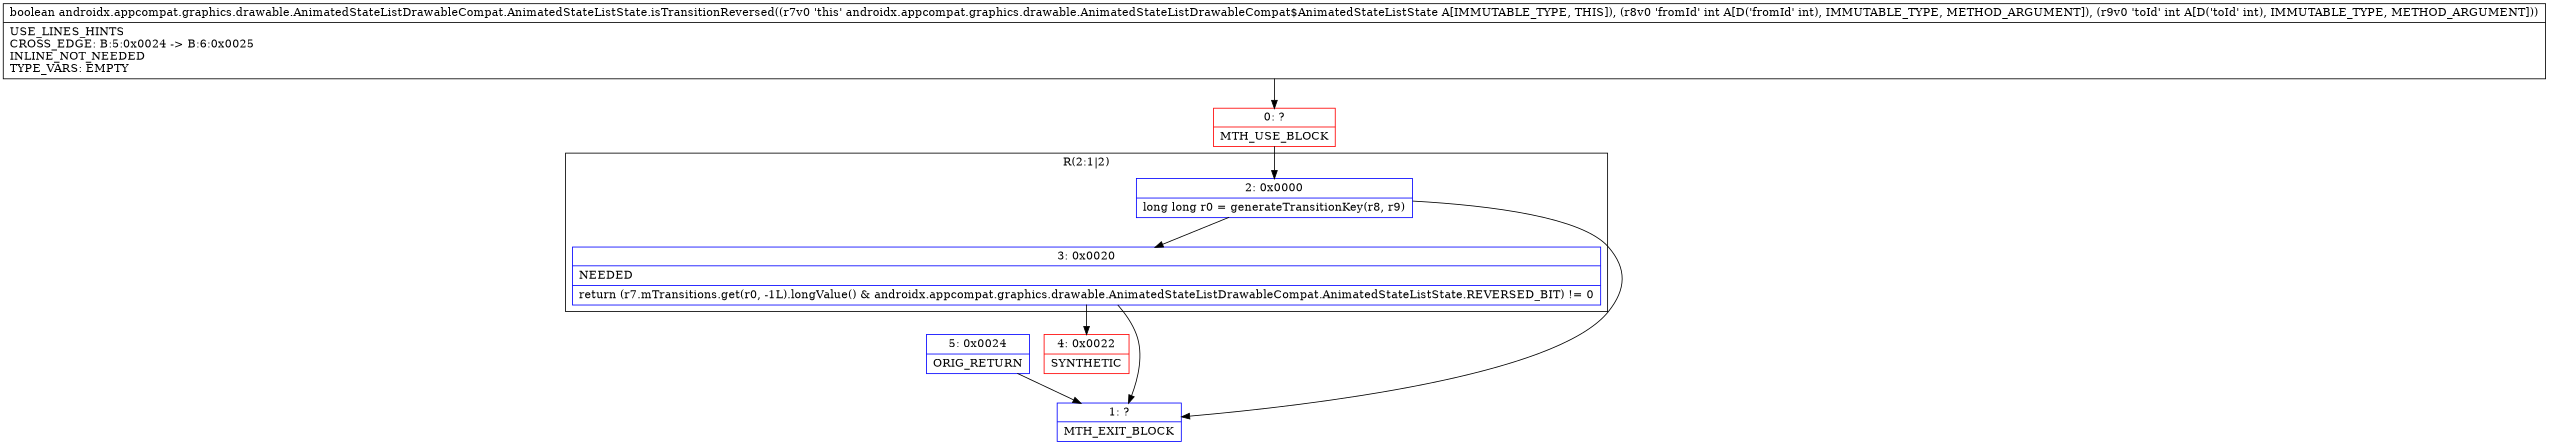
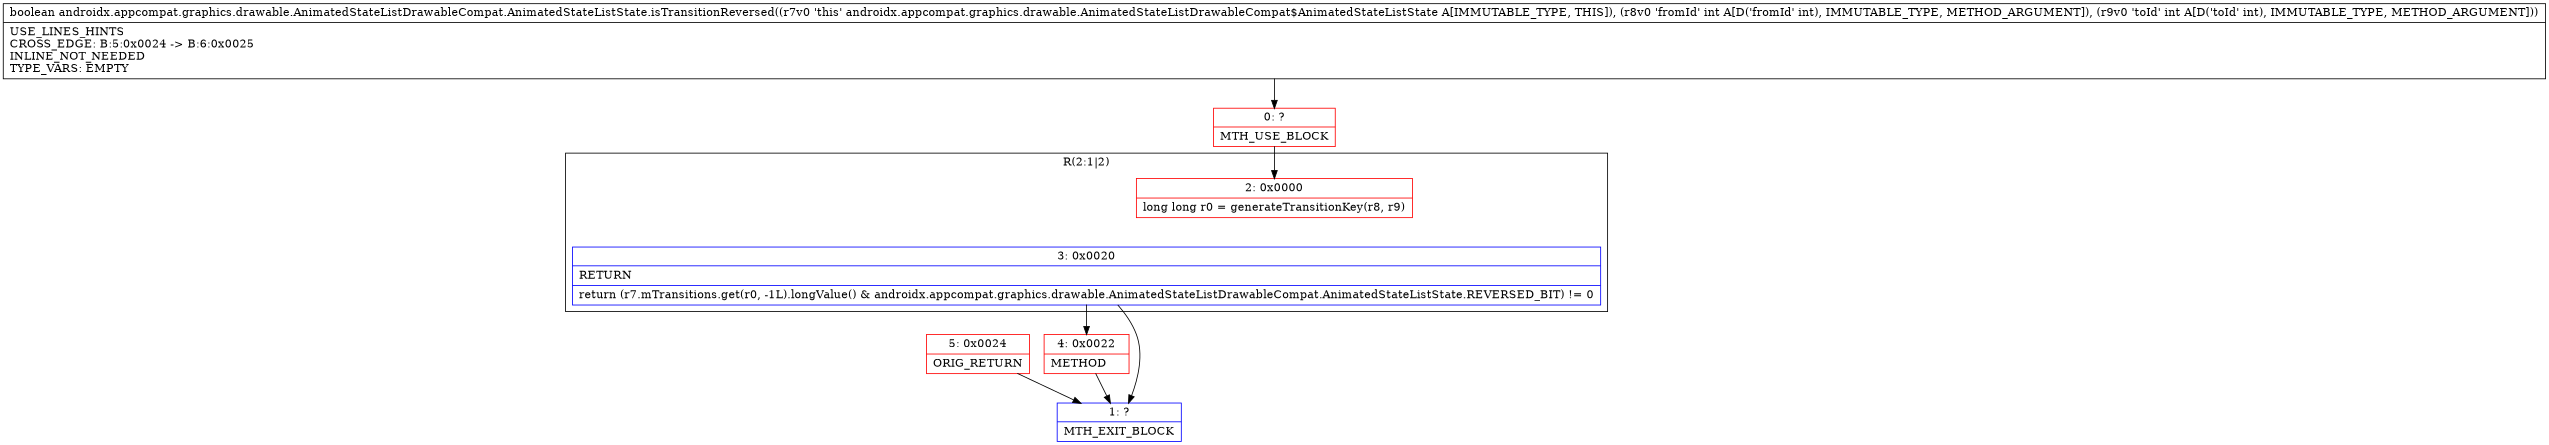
node "2: 0x0000": color blue -> red
edge "2: 0x0000" -> "3: 0x0020": removed
node "3: 0x0020": text "NEEDED" -> "RETURN"
edge "2: 0x0000" -> "1: ?": now "4: 0x0022" -> "1: ?"
node "5: 0x0024": color blue -> red
node "4: 0x0022": text "SYNTHETIC" -> "METHOD"
